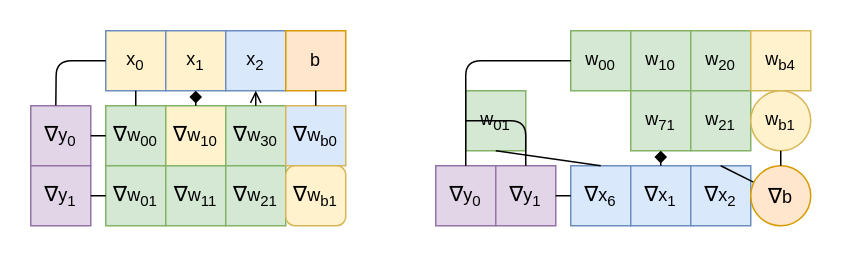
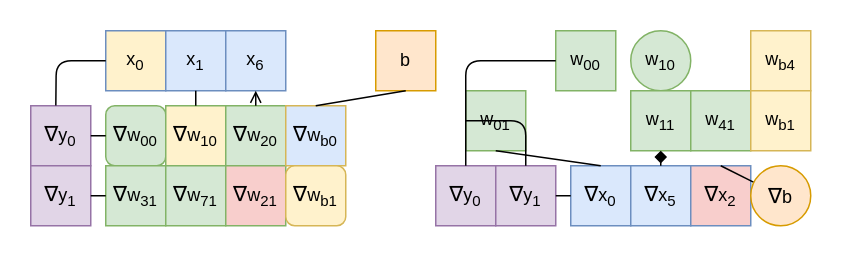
node "x1": fillcolor #fff2cc -> #dae8fc
node "x2": label "x2" -> "x6"
node "b": moved (316, 61) -> (406, 61)
node "w00": moved (601, 61) -> (586, 61)
node "w10": shape rectangle -> ellipse
node "w20": removed
edge "x0" -- "∇w00": removed
edge "∇w10" -> "x1": arrowhead diamond -> none
node "w71": label "w71" -> "w11"
node "w21": label "w21" -> "w41"
node "wb1": shape ellipse -> rectangle
node "∇w00": shape rectangle -> rounded rectangle
node "∇w30": label "∇w30" -> "∇w20"
edge "wb1" -- "∇b": removed
node "∇w01": label "∇w01" -> "∇w31"
node "∇w11": label "∇w11" -> "∇w71"
node "∇w21": fillcolor #d5e8d4 -> #f8cecc
node "∇x6": label "∇x6" -> "∇x0"
node "∇x1": label "∇x1" -> "∇x5"
node "∇x2": fillcolor #dae8fc -> #f8cecc
